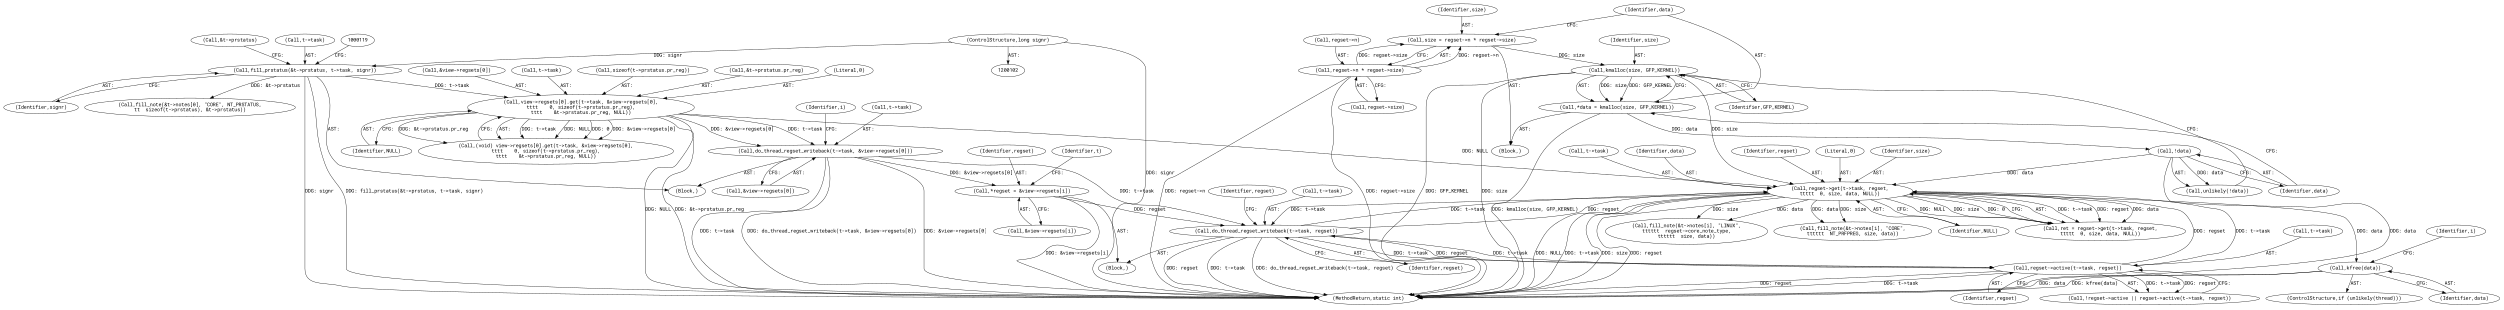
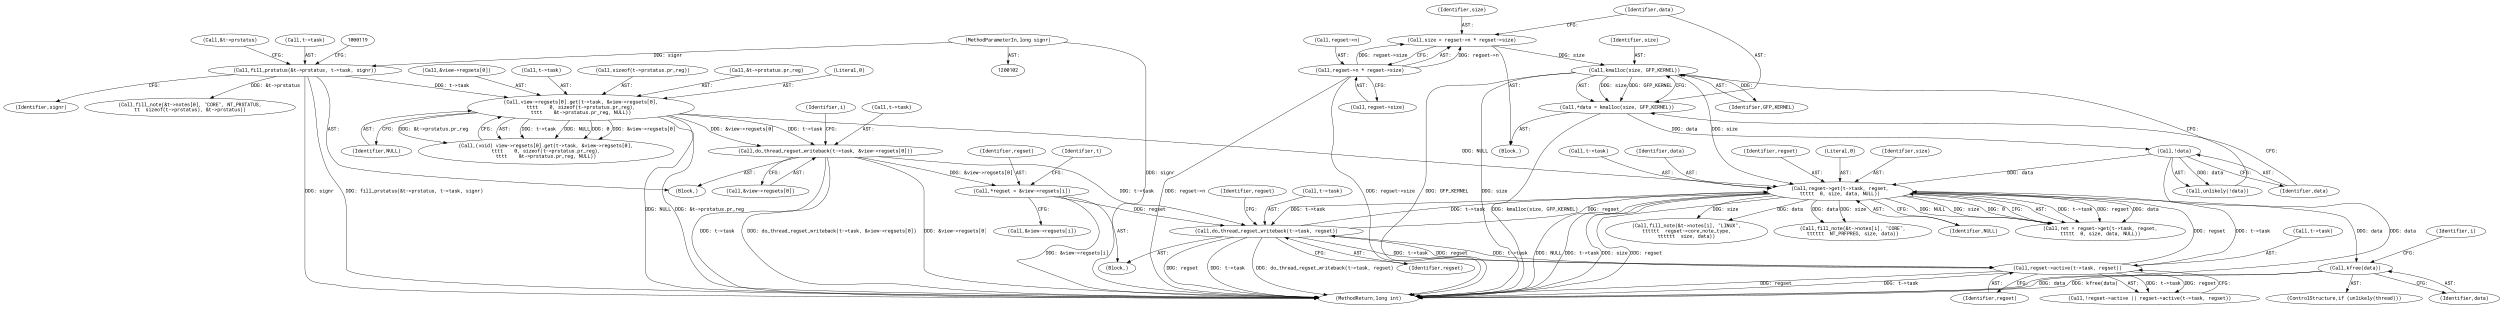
node "(ControlStructure,long signr)": label "(ControlStructure,long signr)" -> "(MethodParameterIn,long signr)"
edge "(Identifier,signr)" -> "(Call,fill_prstatus(&t->prstatus, t->task, signr))": removed, label "AST:"
edge "(Call,kmalloc(size, GFP_KERNEL))" -> "(Identifier,GFP_KERNEL)": label "CFG: " -> "DDG: "
edge "(Call,&view->regsets[i])" -> "(Call,*regset = &view->regsets[i])": removed, label "AST:"
node "(MethodReturn,static int)": label "(MethodReturn,static int)" -> "(MethodReturn,long int)"
